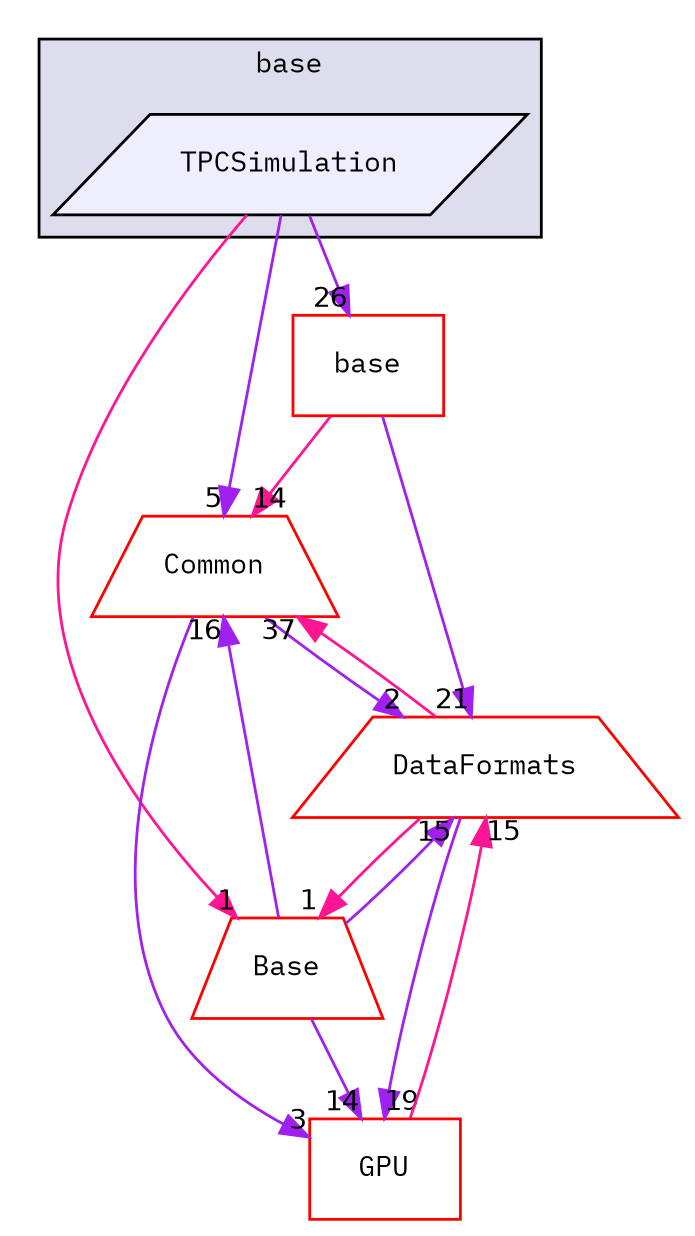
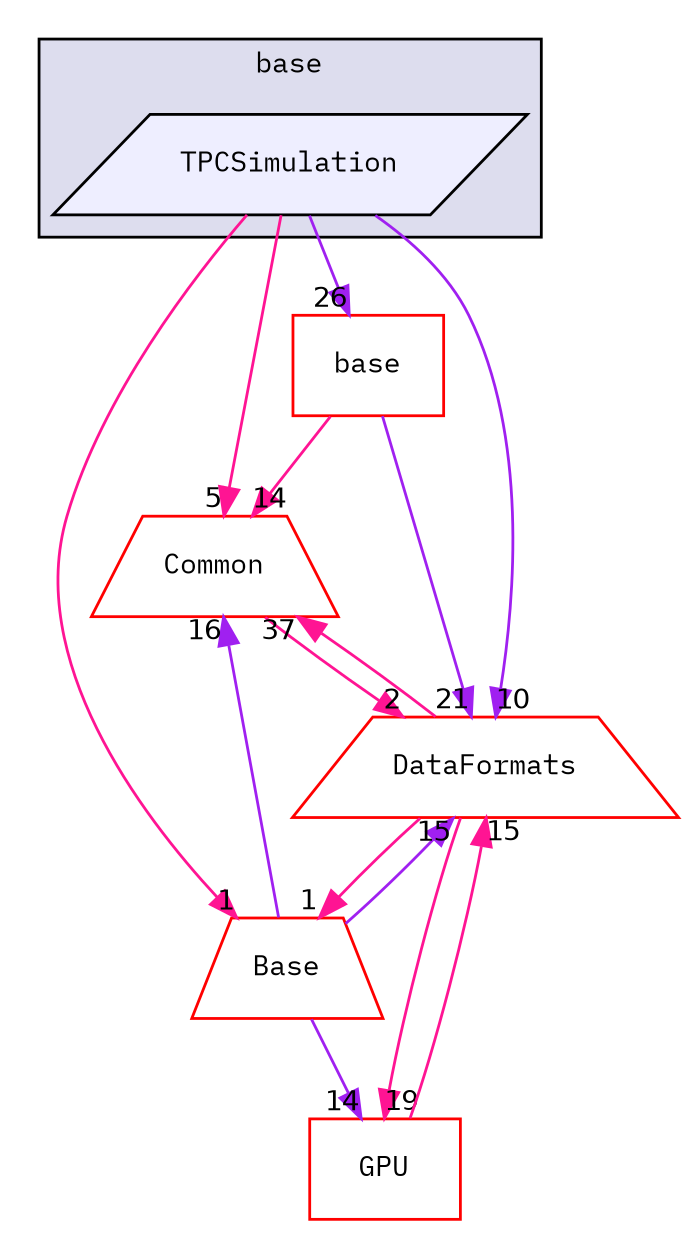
edge "TPCSimulation" -> "Common": color purple -> deeppink
edge "TPCSimulation" -> "DataFormats": added
edge "Common" -> "DataFormats": color purple -> deeppink
edge "Common" -> "GPU": removed
edge "DataFormats" -> "GPU": color purple -> deeppink
